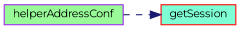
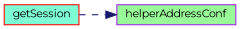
edge "helperAddressConf" -> "getSession": reversed
